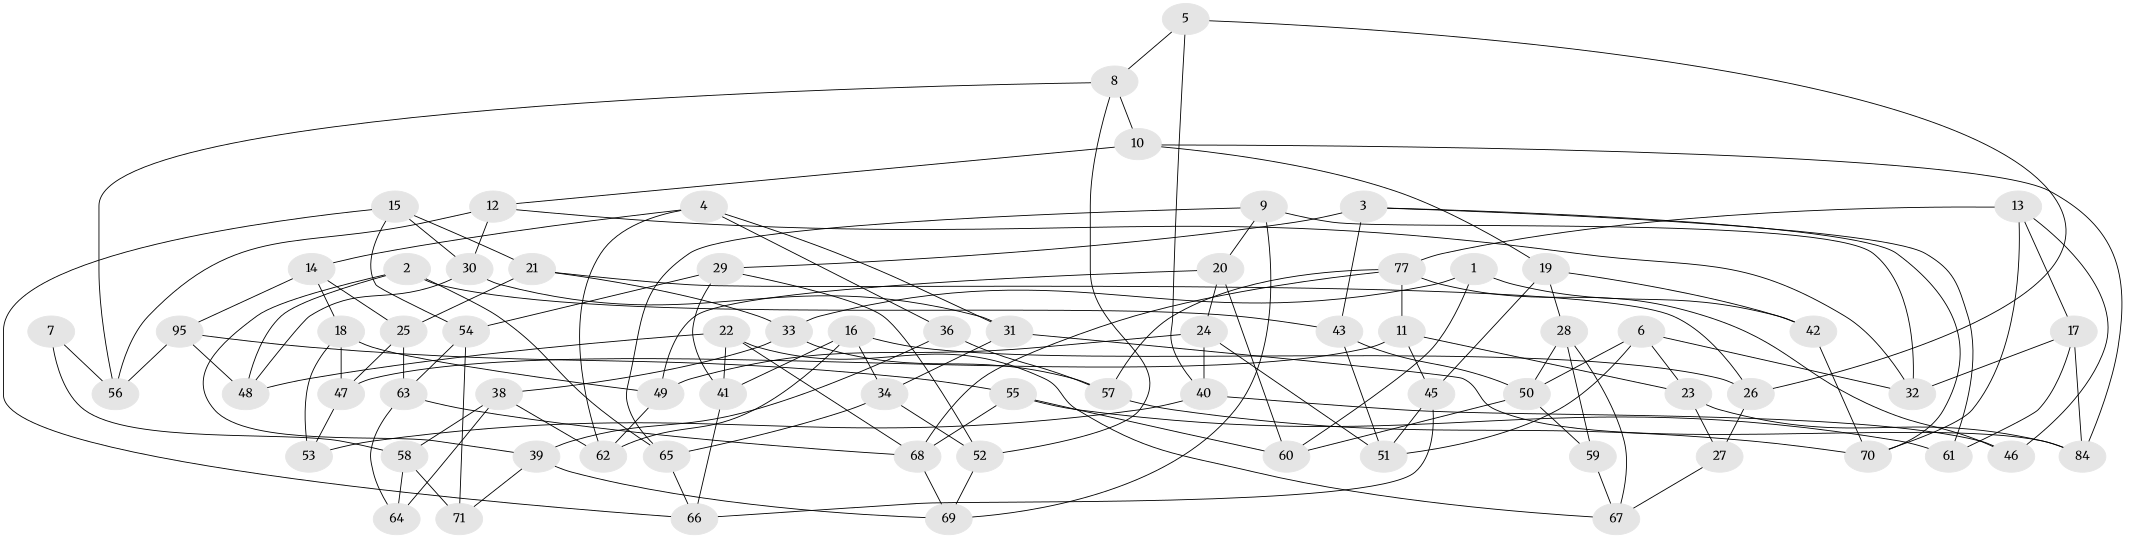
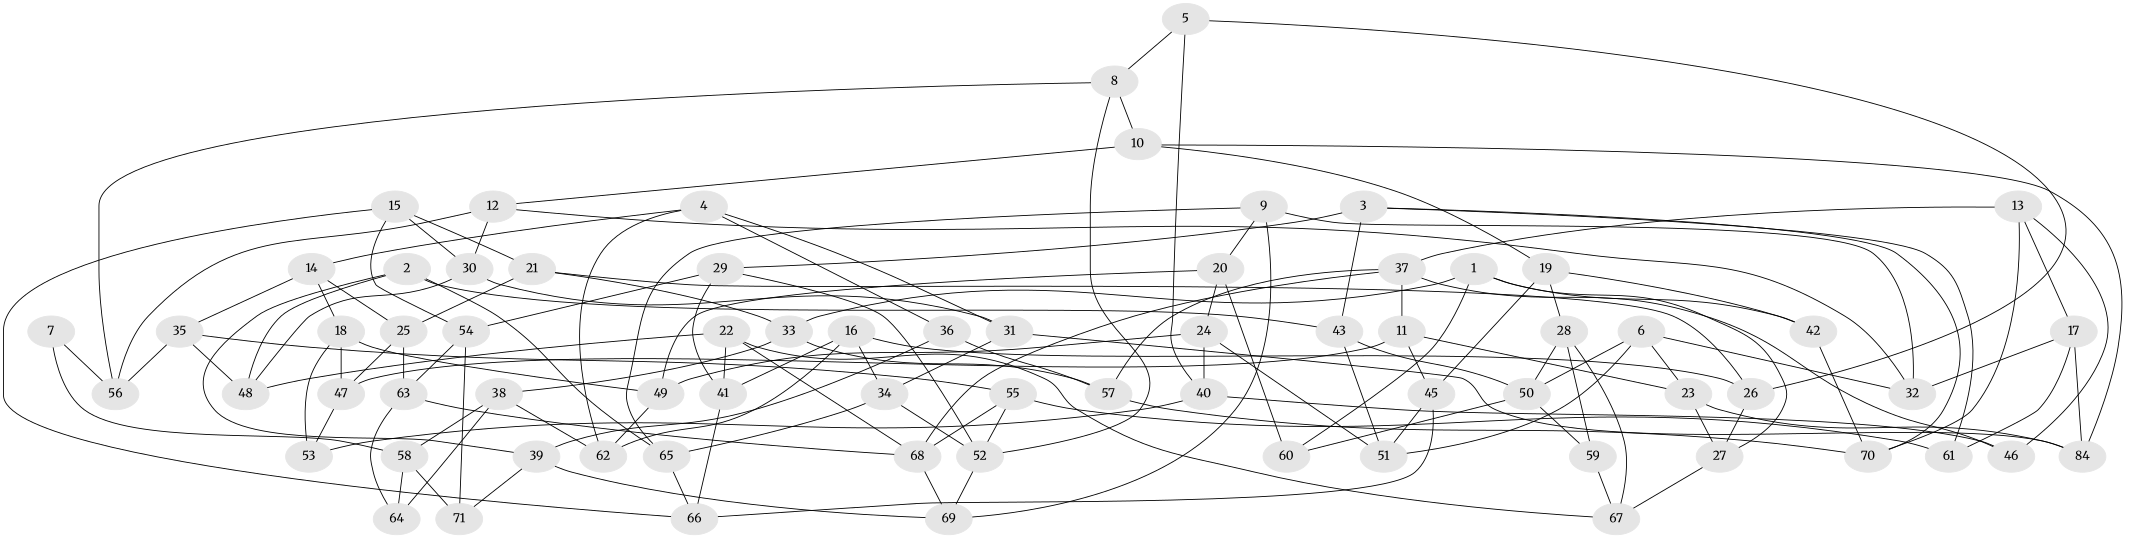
node "77": label "77" -> "37"
node "95": label "95" -> "35"
edge "1" -- "27": added
edge "55" -- "60": now "55" -- "52"
